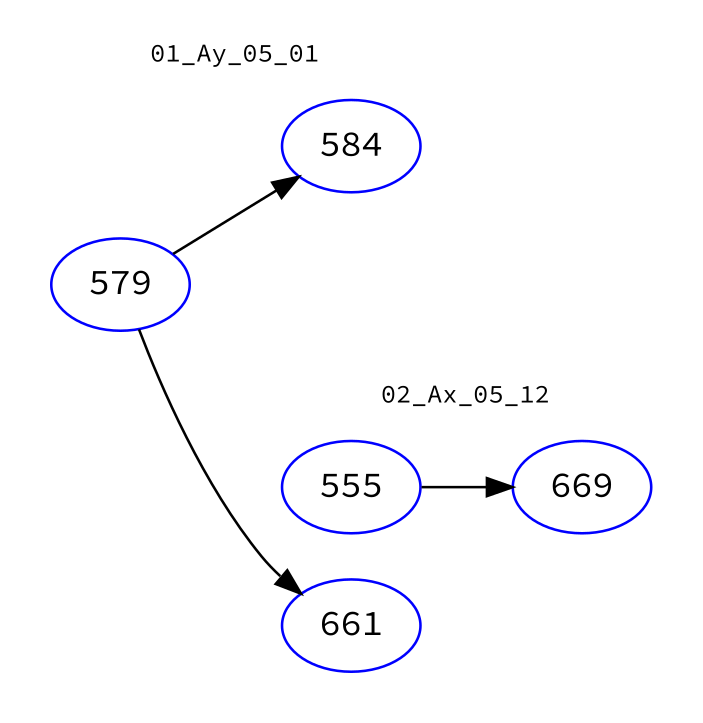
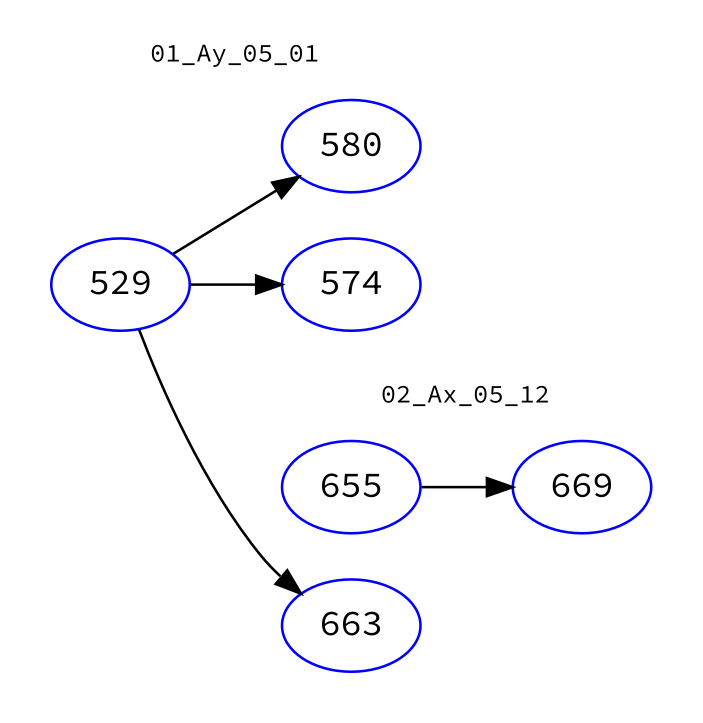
node "584": label "584" -> "580"
node "579": label "579" -> "529"
node "574": added
node "555": label "555" -> "655"
node "661": label "661" -> "663"
